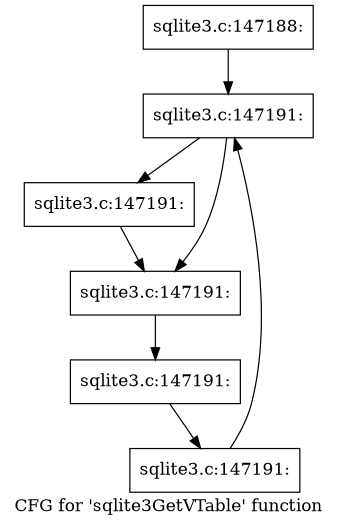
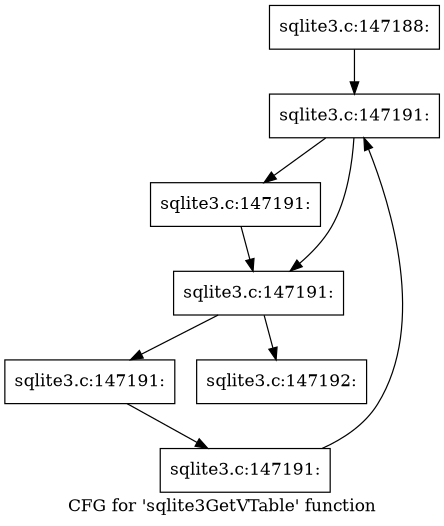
node "sqlite3.c:147192:": added
